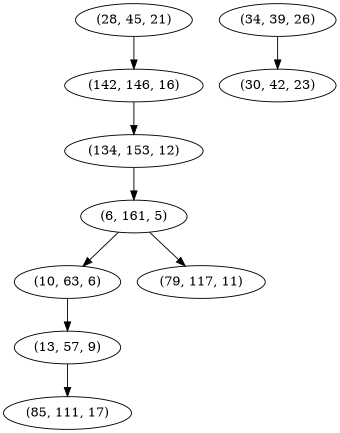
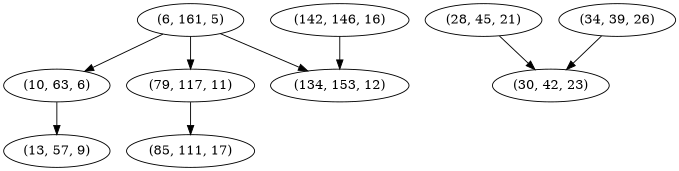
edge "(28, 45, 21)" -> "(142, 146, 16)": now "(28, 45, 21)" -> "(30, 42, 23)"
edge "(134, 153, 12)" -> "(6, 161, 5)": reversed
edge "(13, 57, 9)" -> "(85, 111, 17)": now "(79, 117, 11)" -> "(85, 111, 17)"
